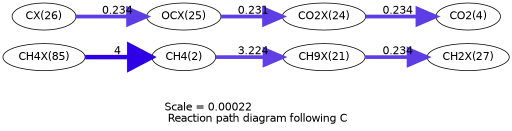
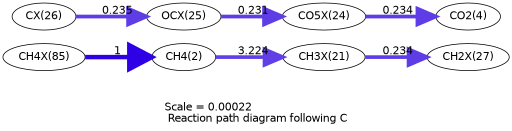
edge "CX(26)" -> "OCX(25)": label " 0.234" -> " 0.235"
node "CO2X(24)": label "CO2X(24)" -> "CO5X(24)"
edge "CH4X(85)" -> "CH4(2)": label " 4" -> " 1"
node "CH9X(21)": label "CH9X(21)" -> "CH3X(21)"
